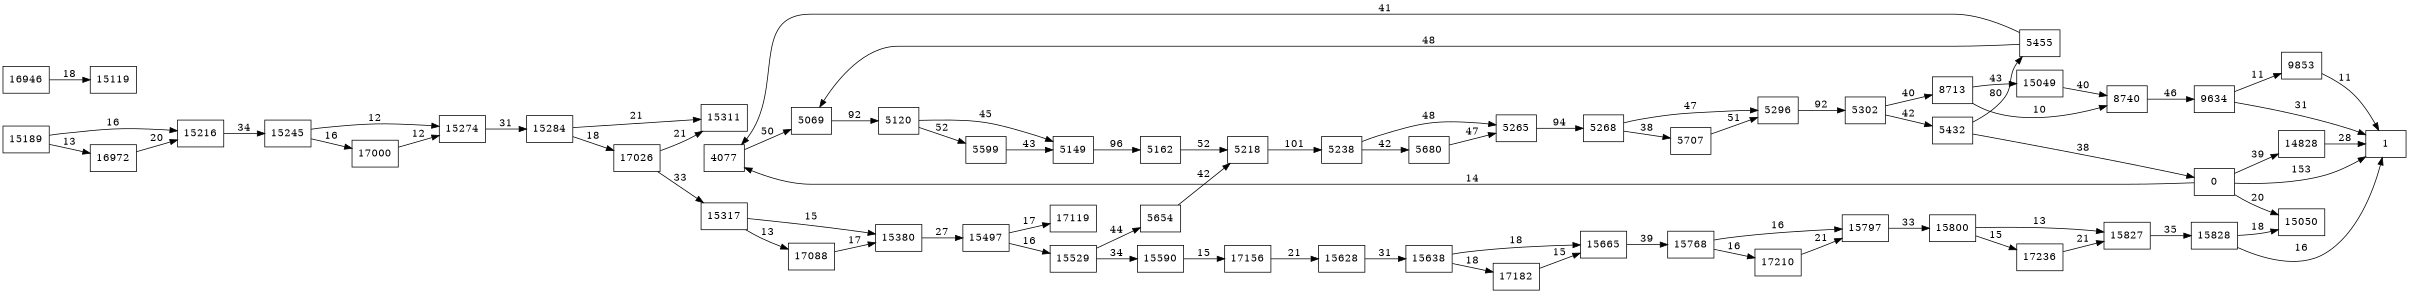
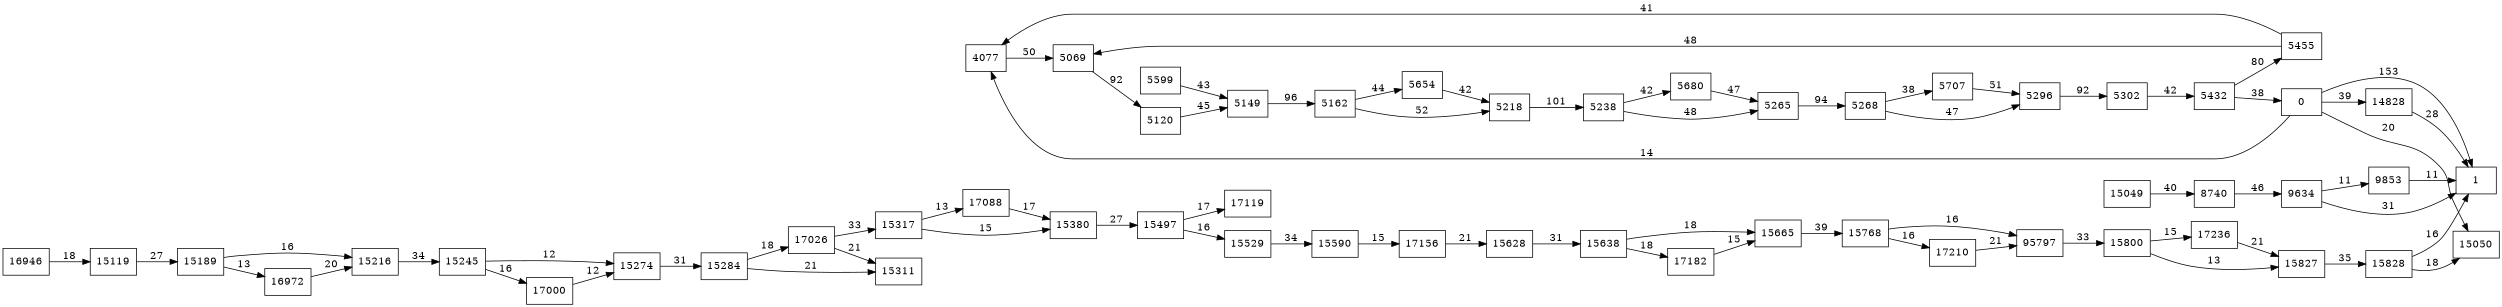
node "8713": removed
edge "5120" -> "5599": removed, label "52"
node "15797": label "15797" -> "95797"
edge "15529" -> "5654": now "5162" -> "5654"
edge "15119" -> "15189": added, label "27"
